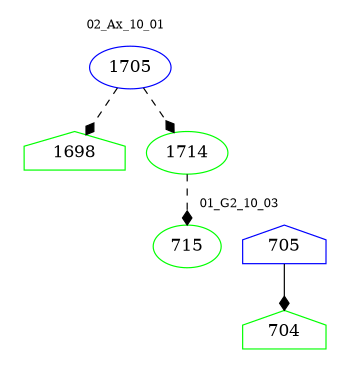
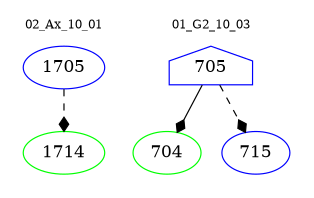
node "1698": removed
edge "1714" -> "715": now "705" -> "715"
node "715": color green -> blue
node "704": shape house -> ellipse
